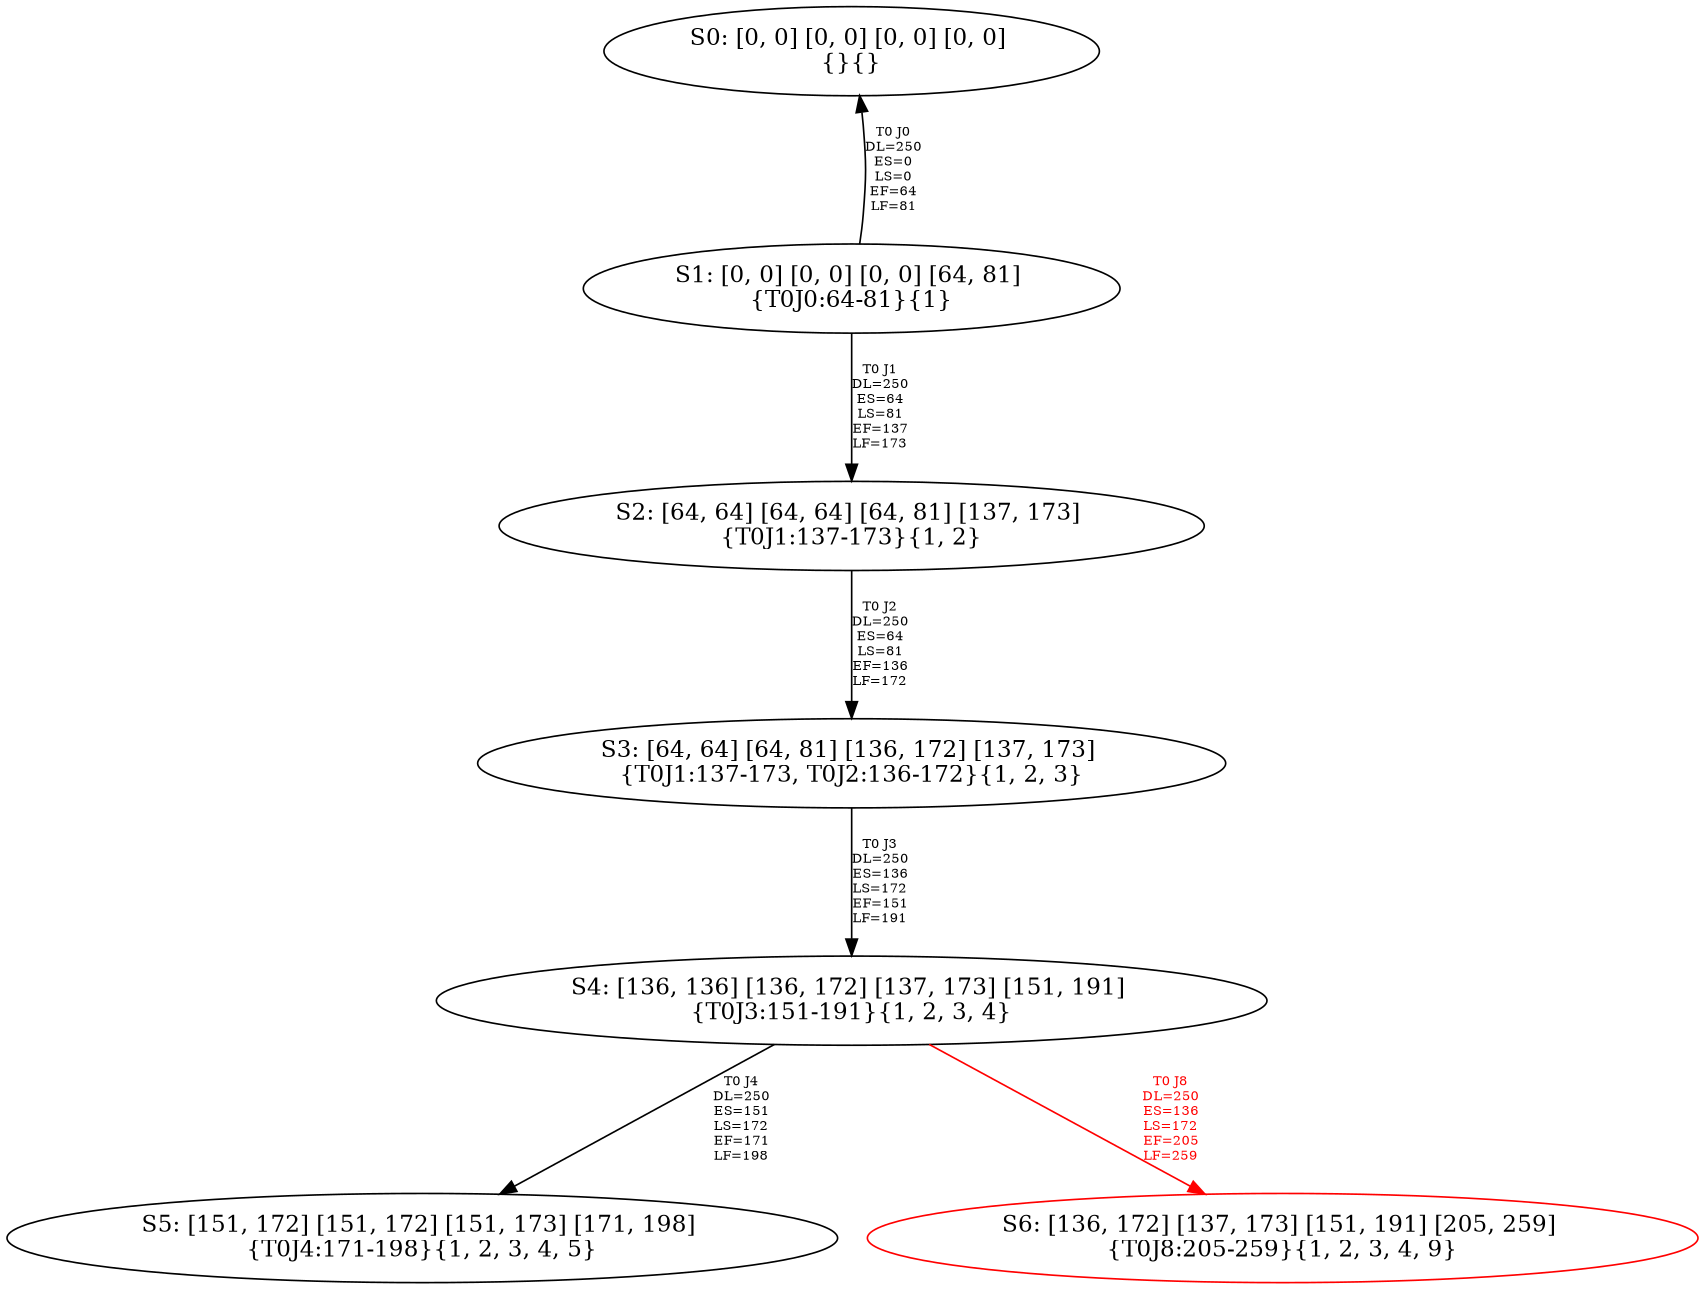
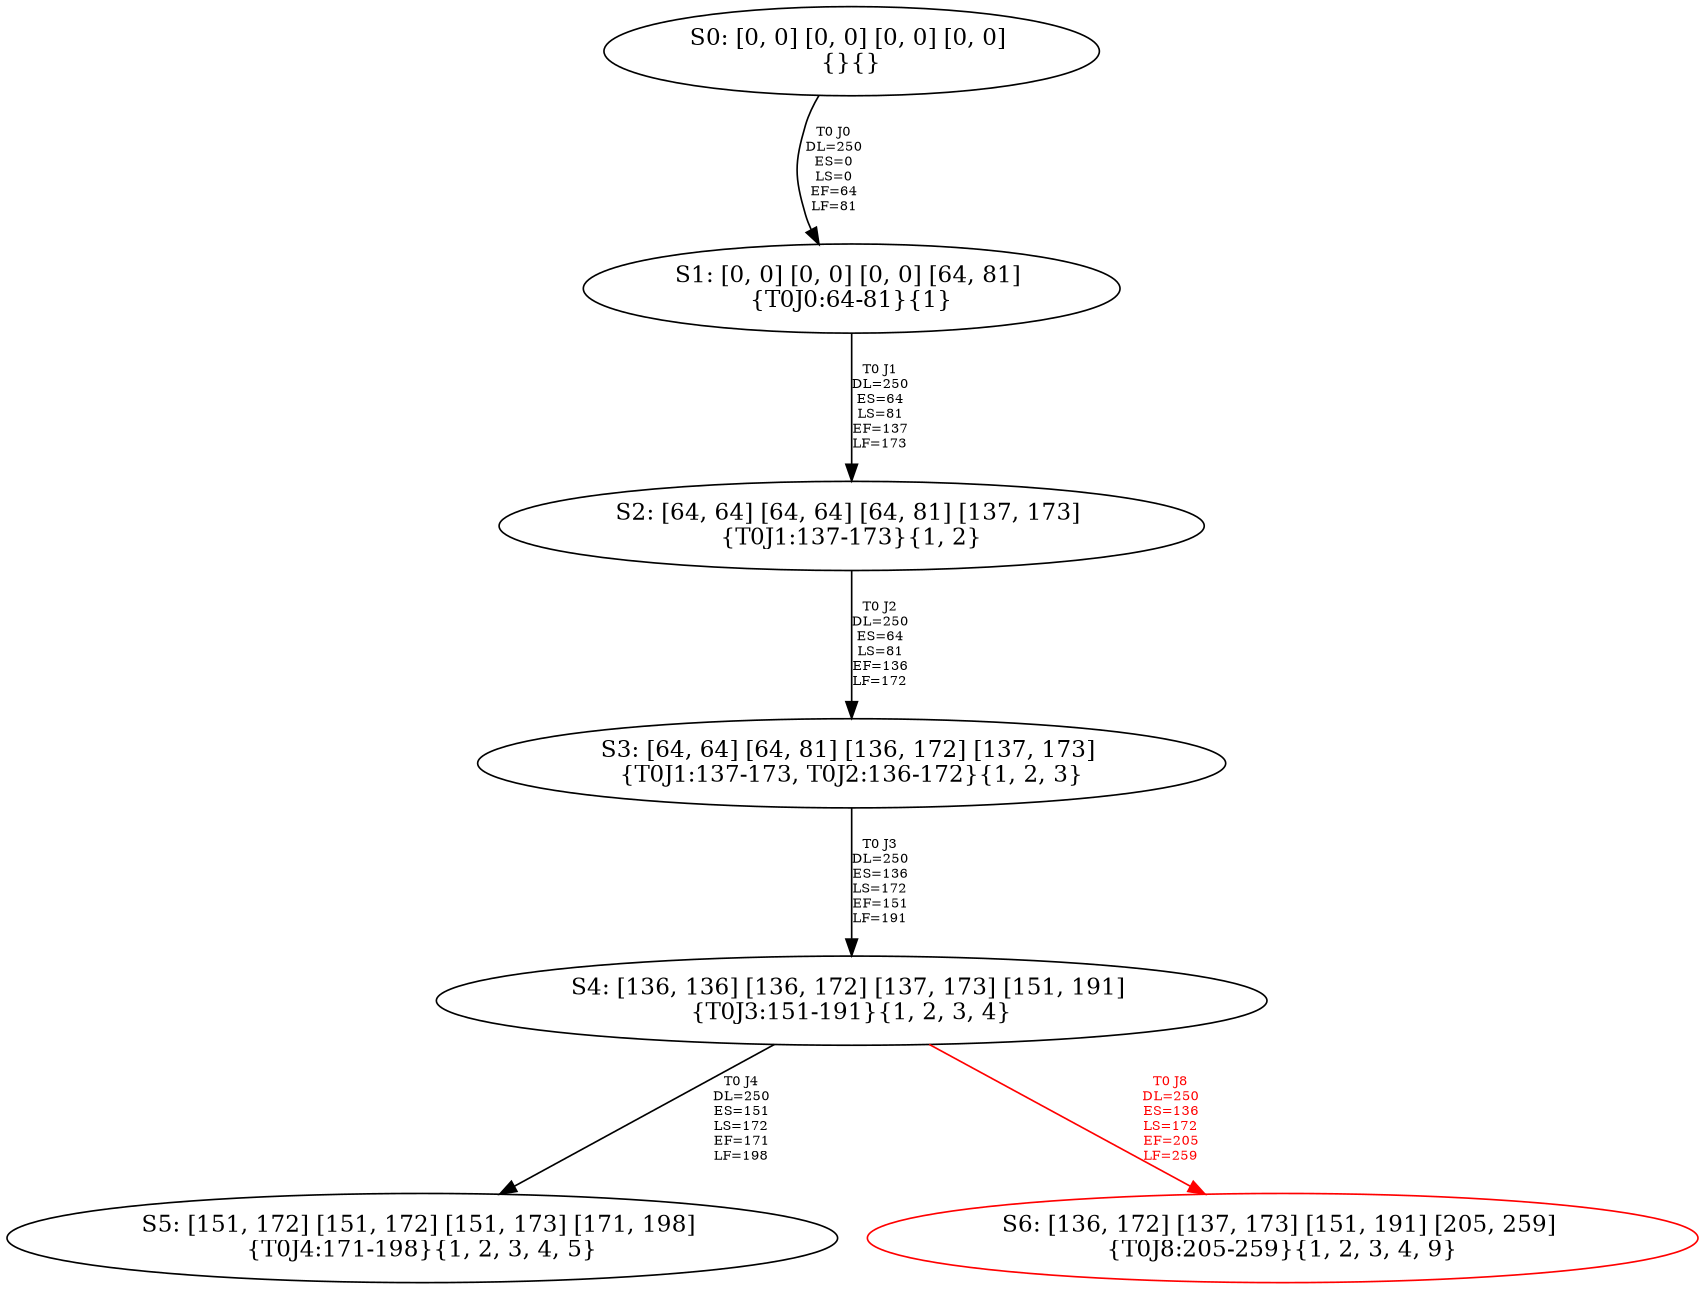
edge "S1: [0, 0] [0, 0] [0, 0] [64, 81] {T0J0:64-81}{1}" -> "S0: [0, 0] [0, 0] [0, 0] [0, 0] {}{}": reversed
